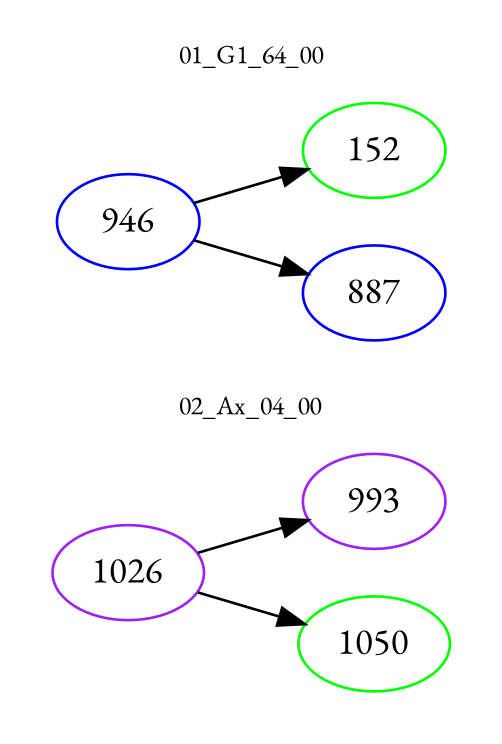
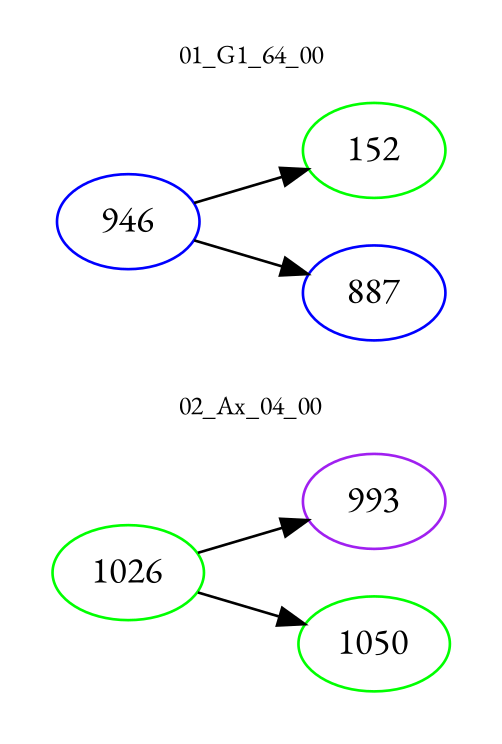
node "1026": color purple -> green
